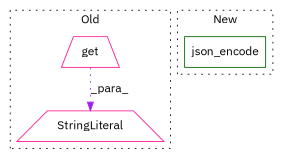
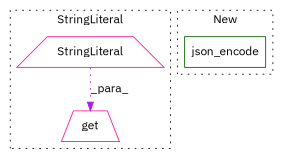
cluster "Old": label "Old" -> "StringLiteral"
edge "get" -> "StringLiteral": reversed
